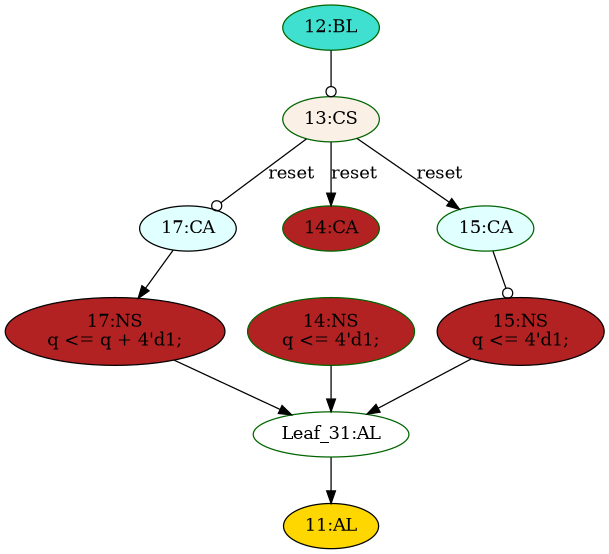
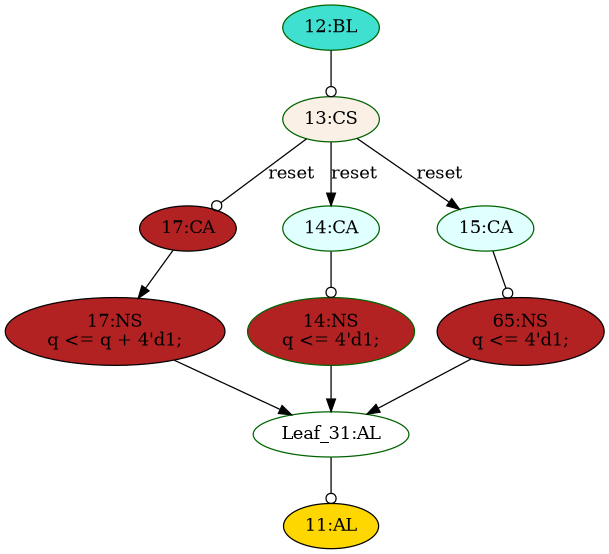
node "17:CA": fillcolor lightcyan -> firebrick
node "14:CA": fillcolor firebrick -> lightcyan
edge "14:CA" -> "14:NS q <= 4'd1;": added
node "15:NS q <= 4'd1;": label "15:NS q <= 4'd1;" -> "65:NS q <= 4'd1;"
edge "Leaf_31:AL" -> "11:AL": arrowhead normal -> odot
